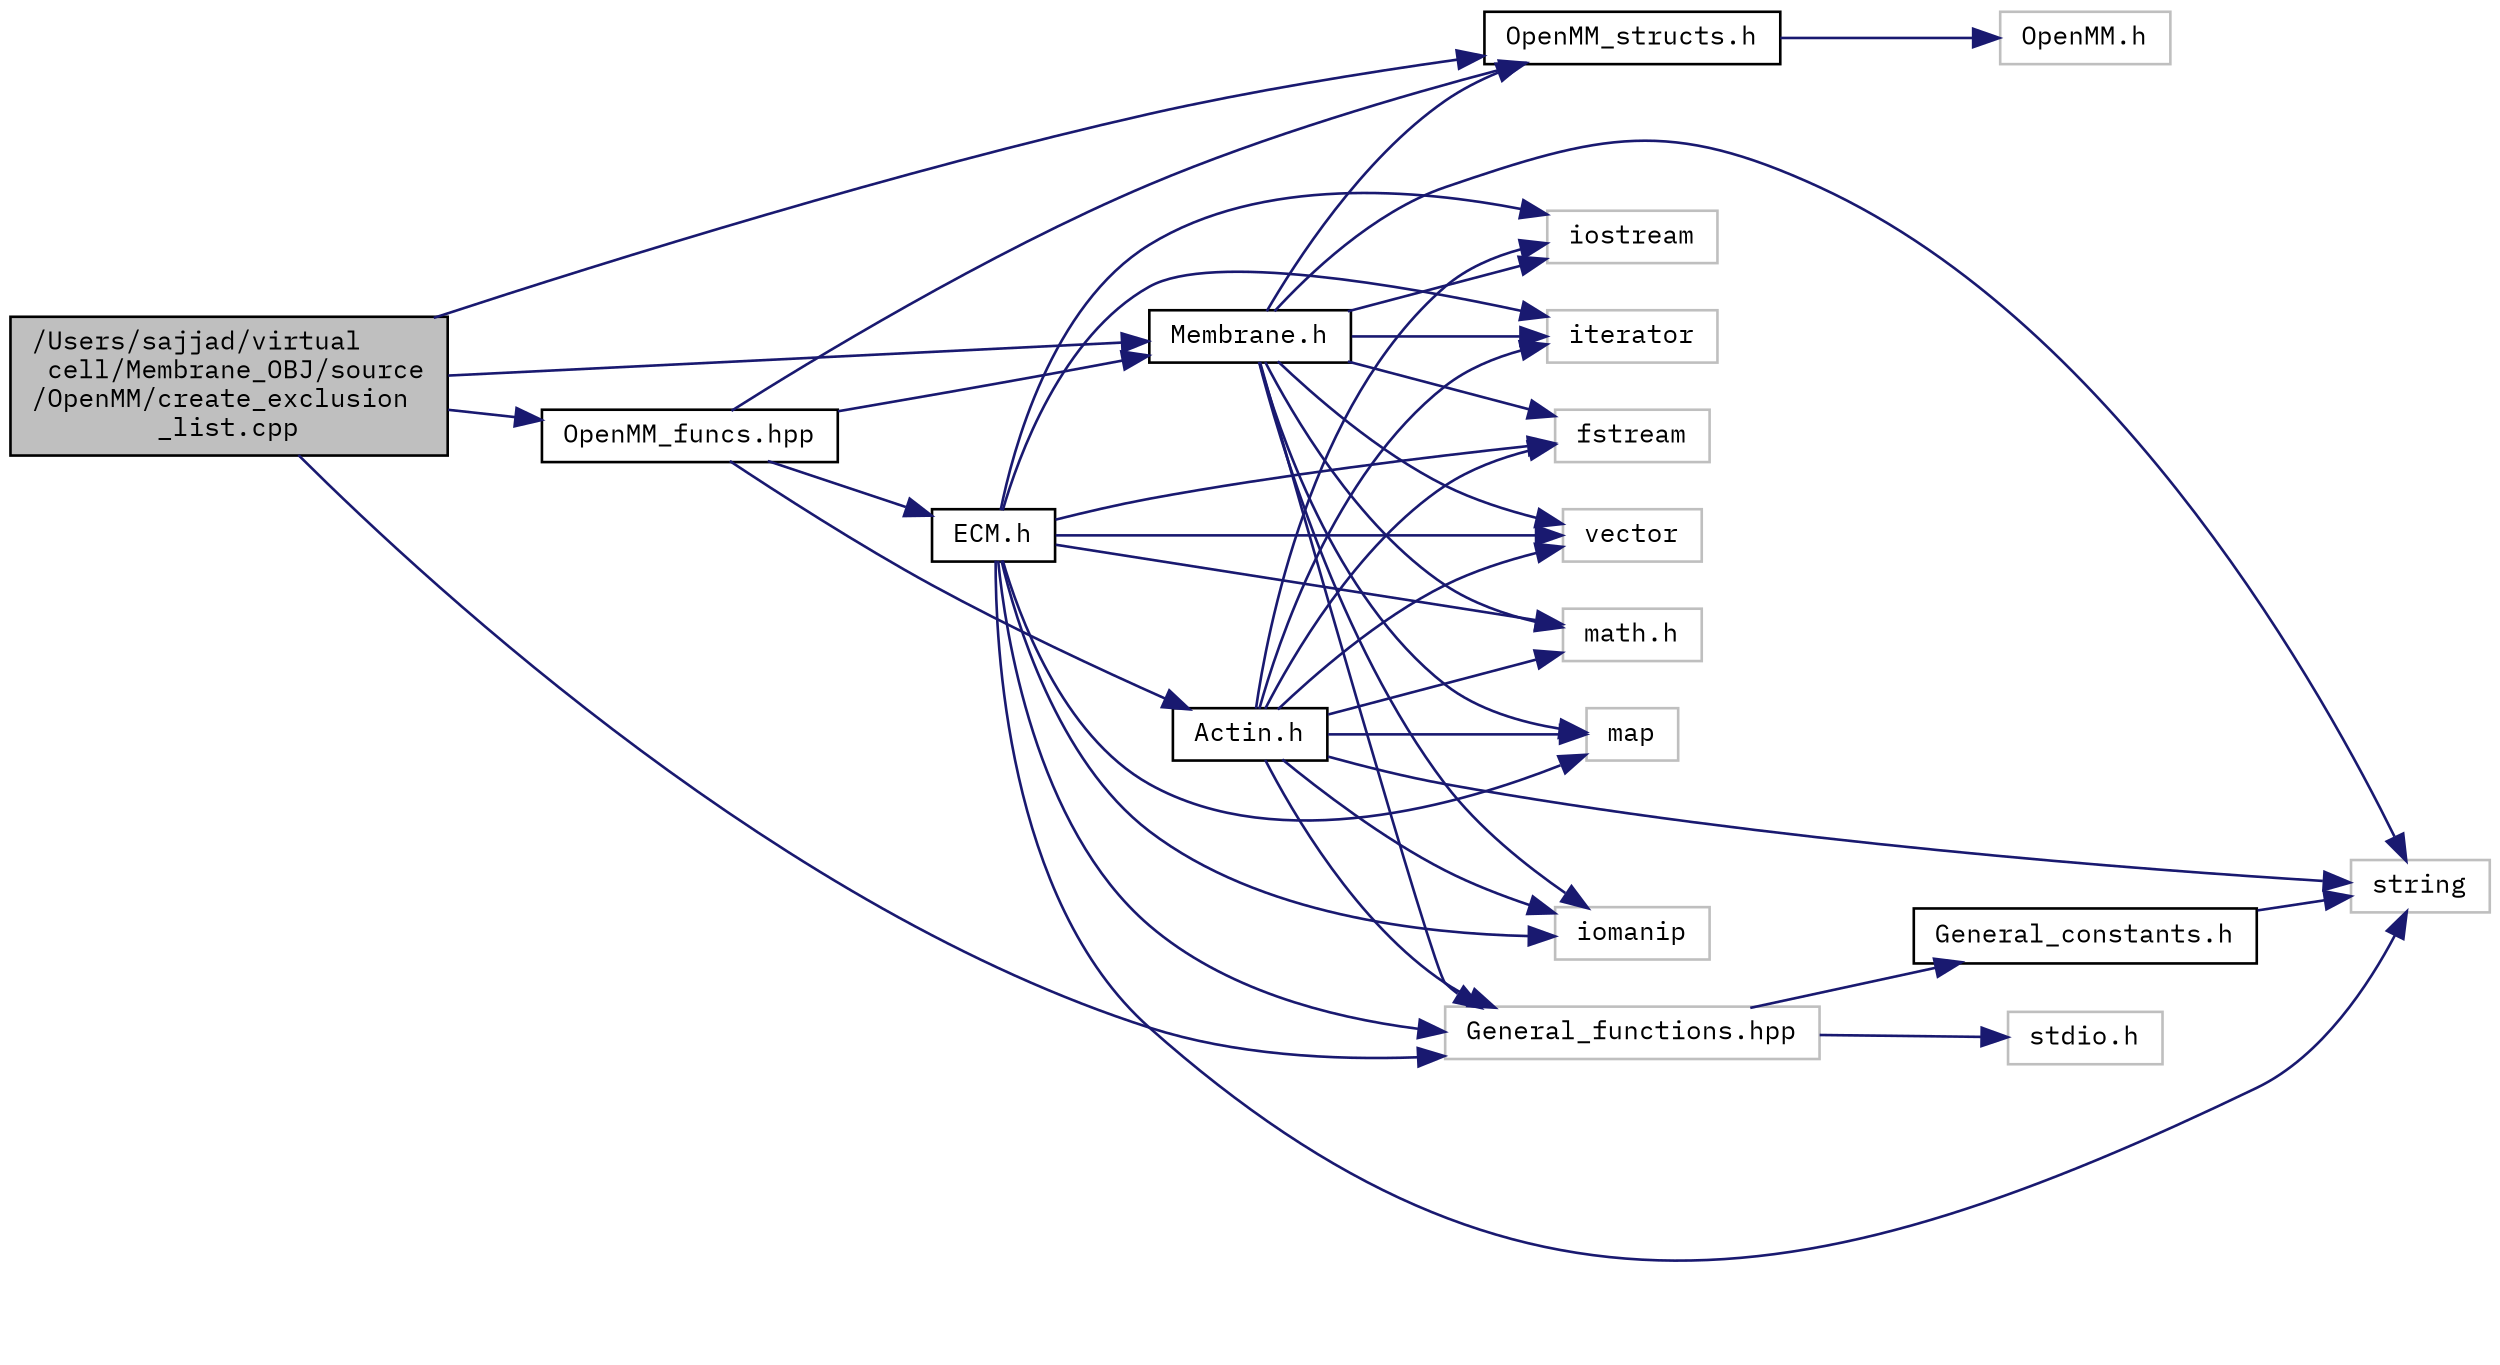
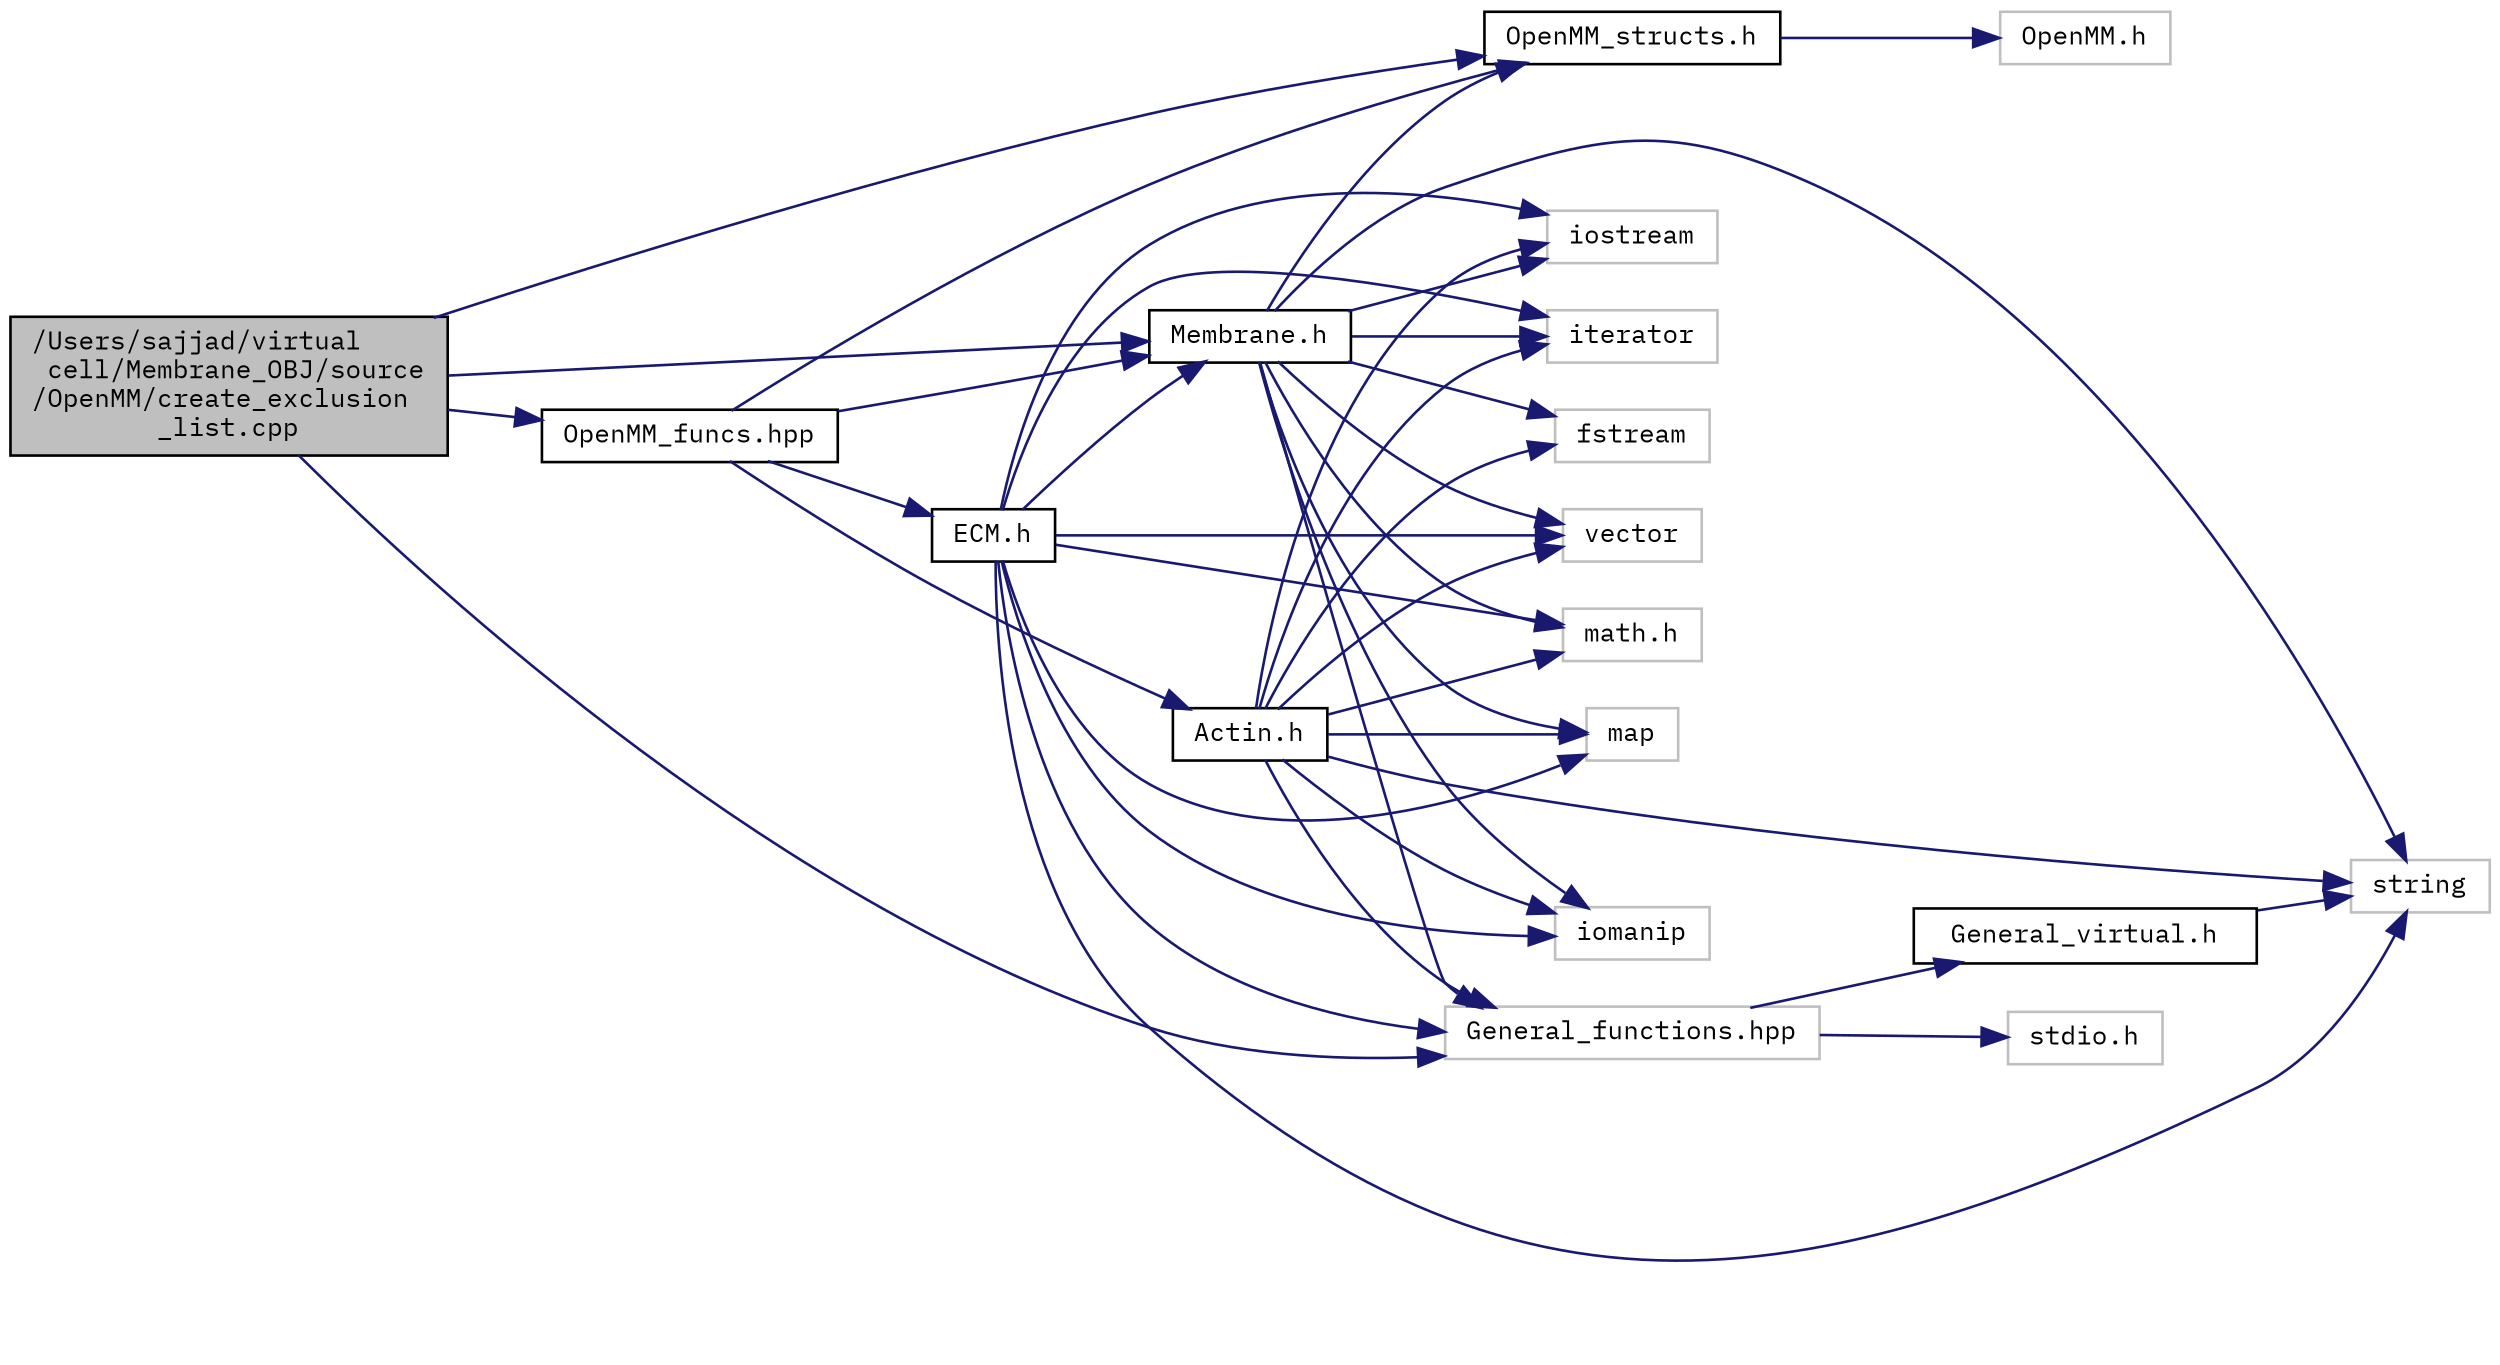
edge "ECM.h" -> "fstream": now "ECM.h" -> "Membrane.h"
node "General_constants.h": label "General_constants.h" -> "General_virtual.h"
